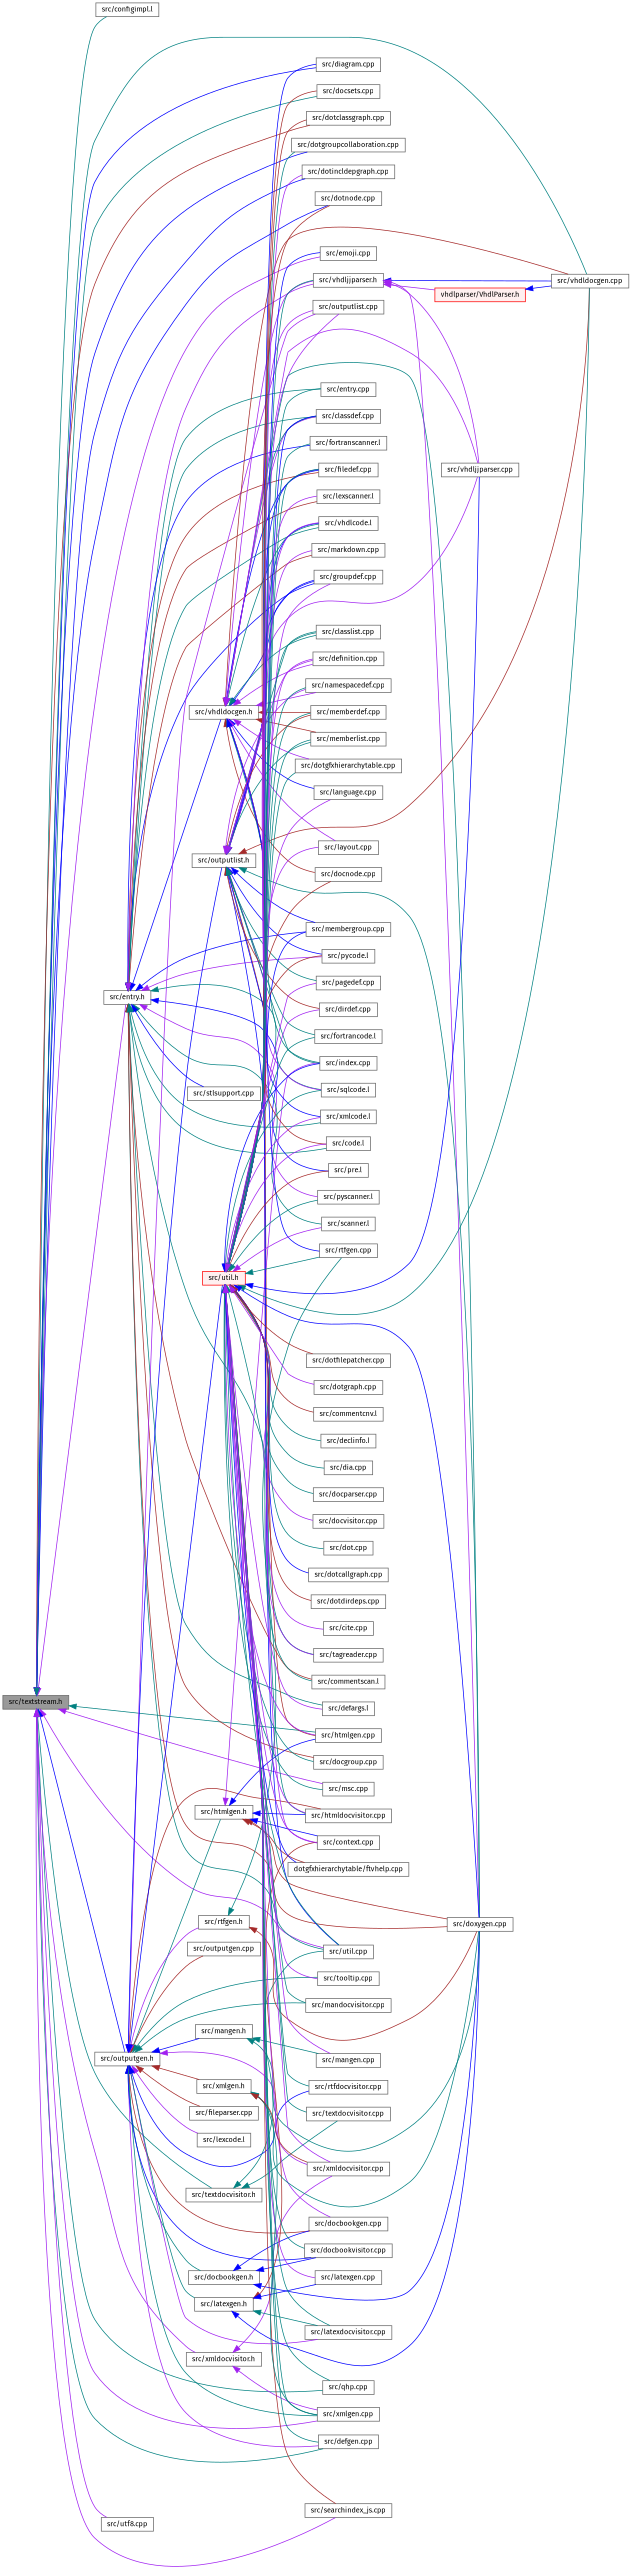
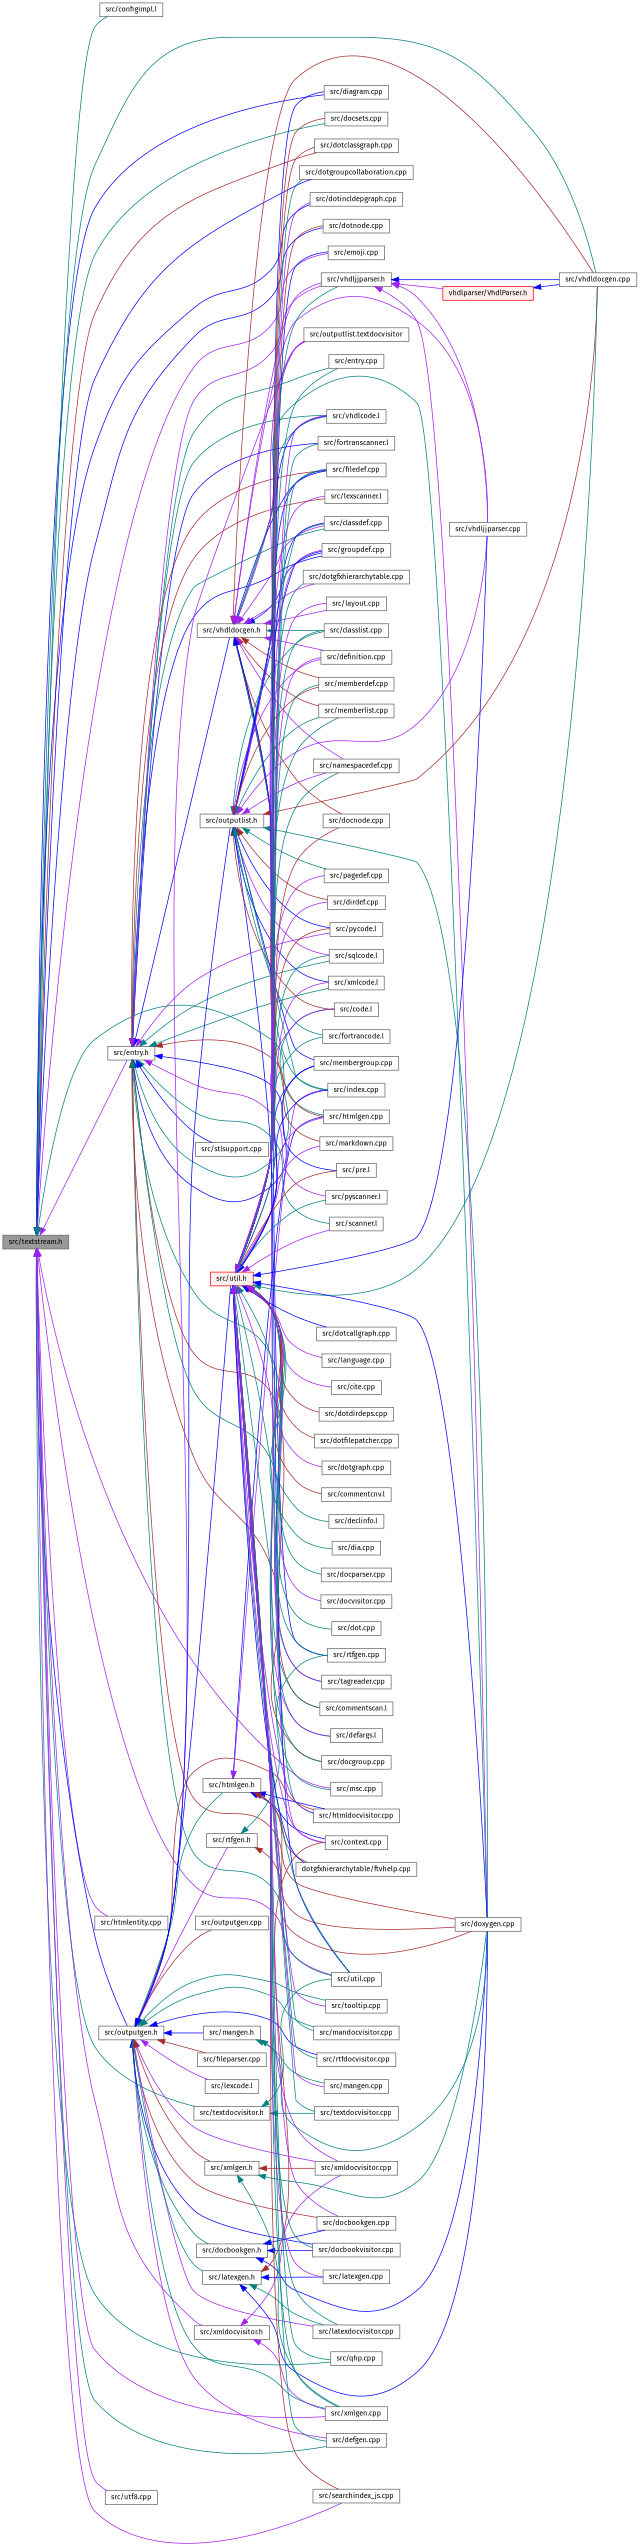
node "src/outputlist.cpp": label "src/outputlist.cpp" -> "src/outputlist.textdocvisitor"
edge "src/language.cpp" -> "src/vhdldocgen.h": removed
node "src/htmlentity.cpp": added
